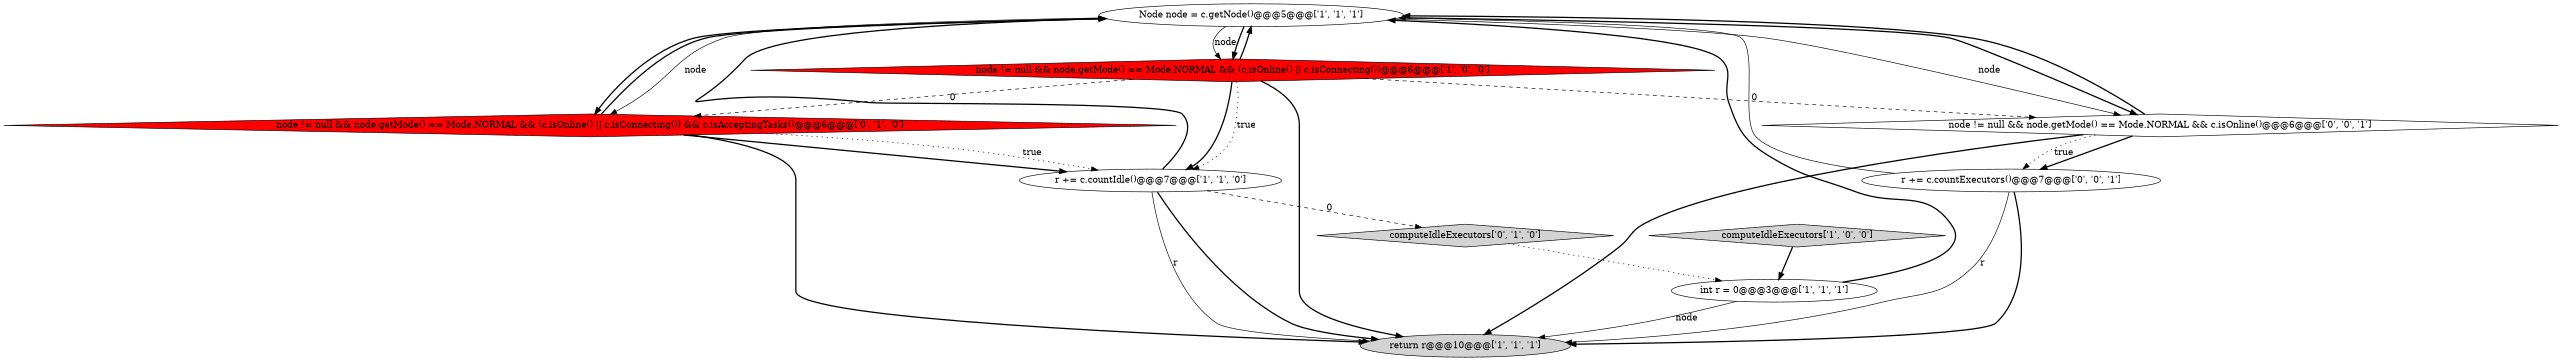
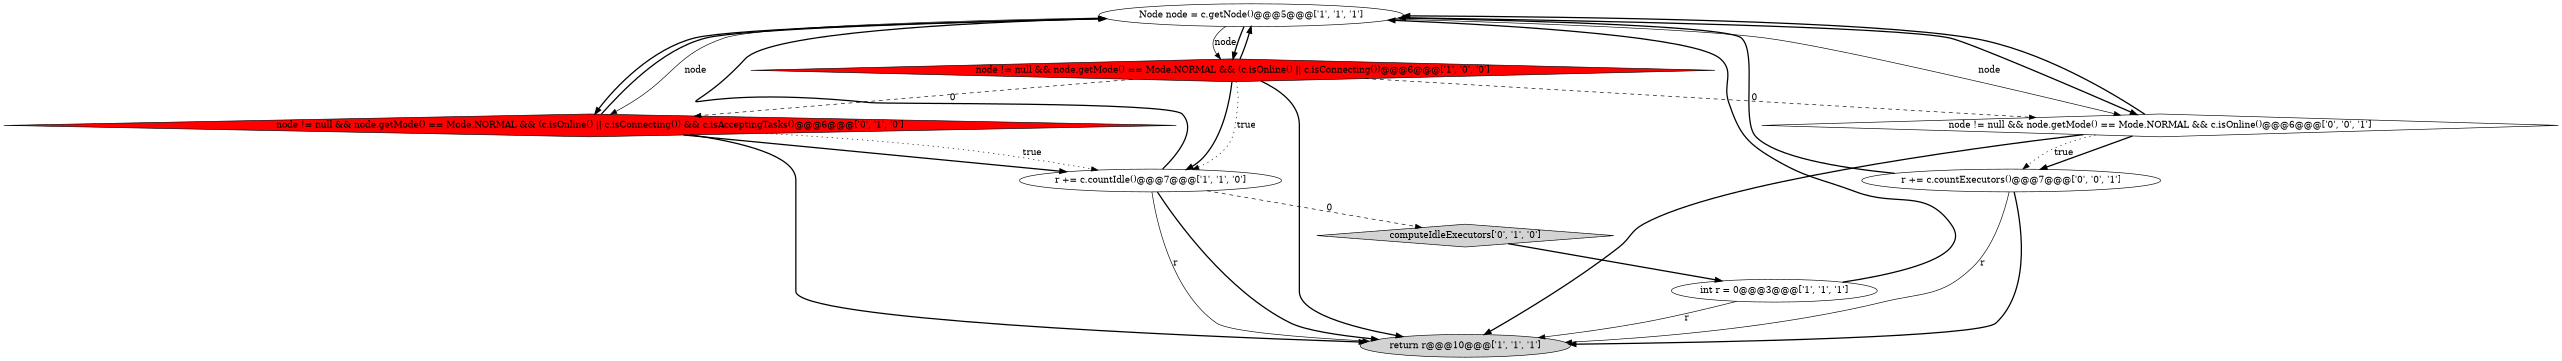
edge "r += c.countExecutors()@@@7@@@['0', '0', '1']" -> "Node node = c.getNode()@@@5@@@['1', '1', '1']": style solid -> bold
node "computeIdleExecutors['1', '0', '0']": removed
edge "computeIdleExecutors['0', '1', '0']" -> "int r = 0@@@3@@@['1', '1', '1']": style dotted -> bold
edge "int r = 0@@@3@@@['1', '1', '1']" -> "return r@@@10@@@['1', '1', '1']": label "node" -> "r"
